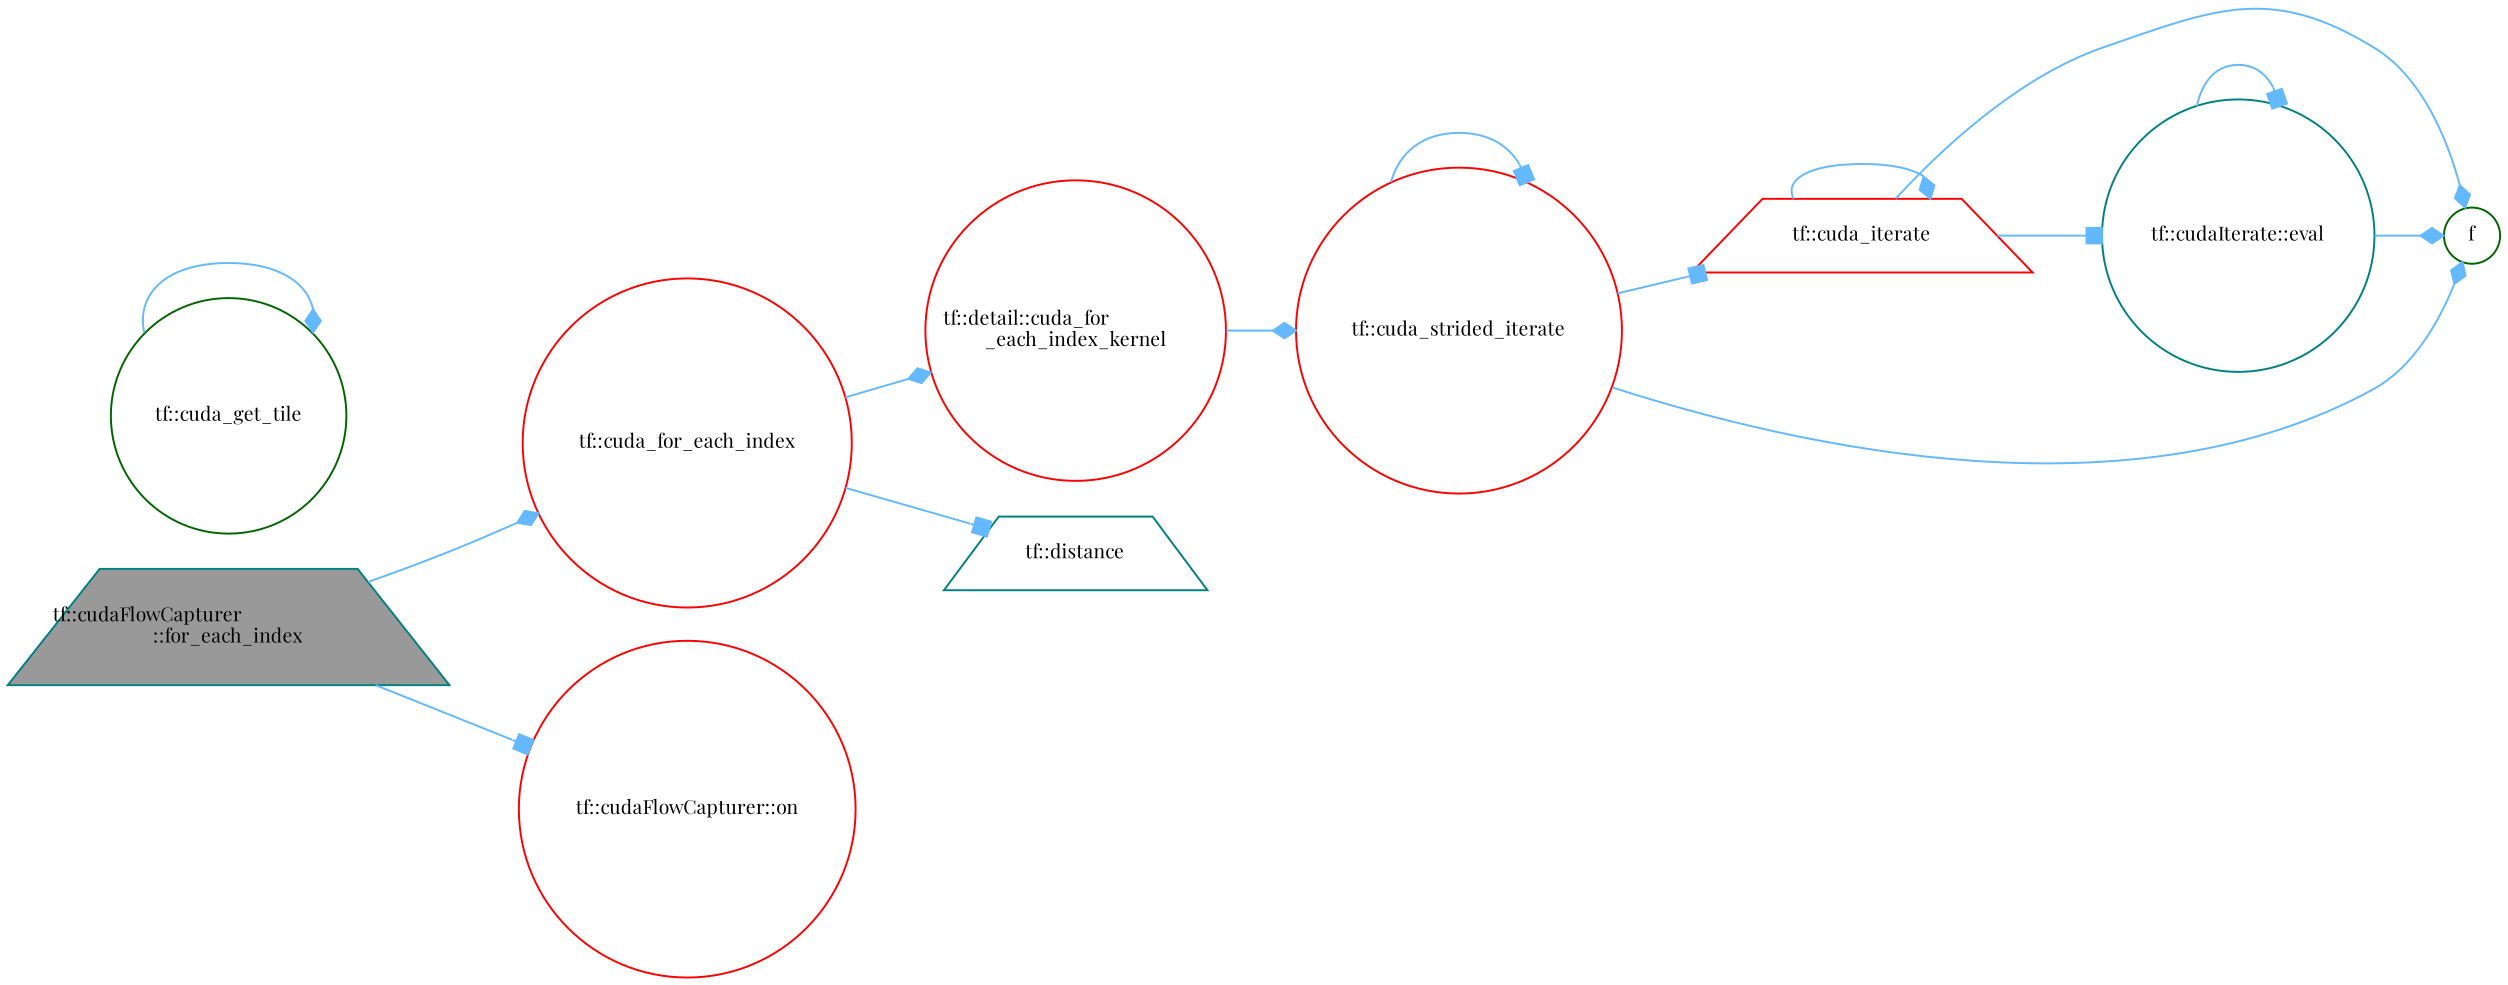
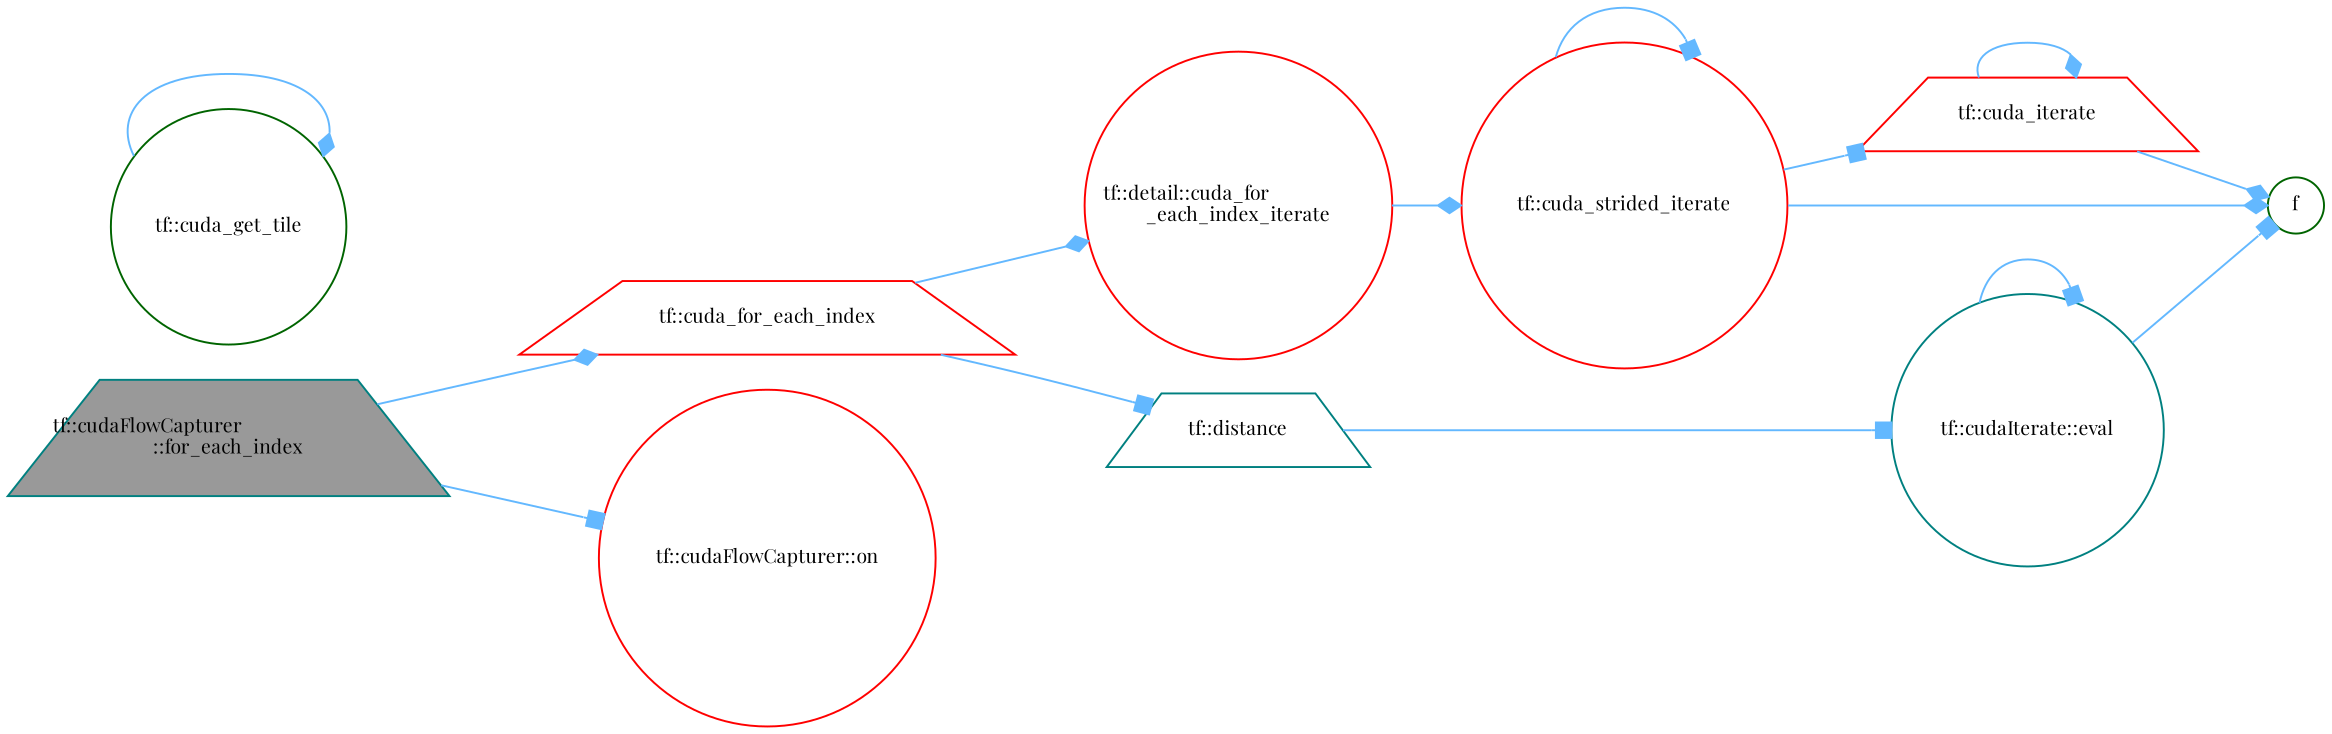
edge "tf::cuda_iterate" -> "tf::cudaIterate::eval": now "tf::distance" -> "tf::cudaIterate::eval"
edge "tf::cudaIterate::eval" -> "f": arrowhead diamond -> box
node "tf::detail::cuda_for _each_index_kernel": label "tf::detail::cuda_for _each_index_kernel" -> "tf::detail::cuda_for _each_index_iterate"
node "tf::cuda_for_each_index": shape circle -> trapezium
